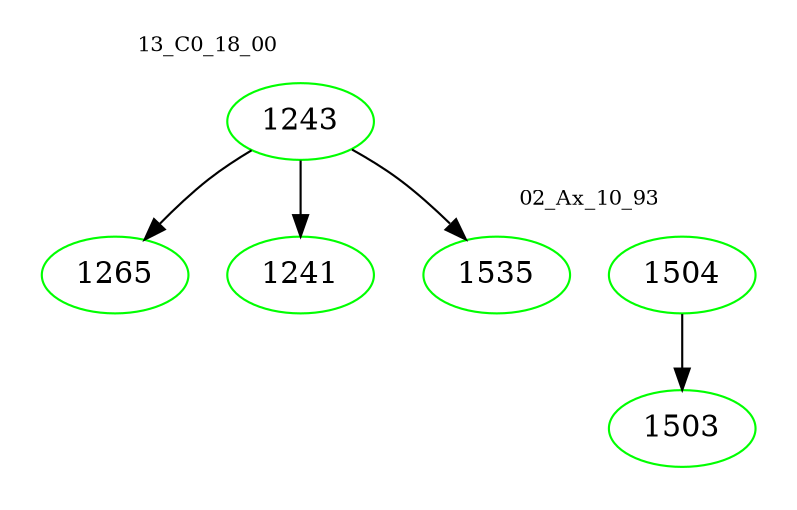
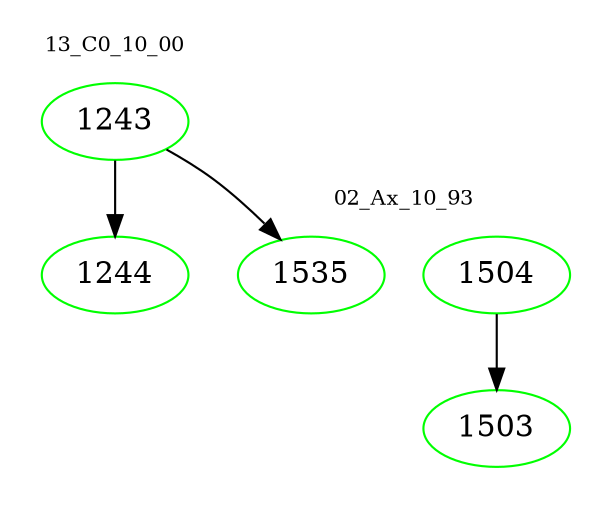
cluster "13_C0_18_00": label "13_C0_18_00" -> "13_C0_10_00"
node "1265": removed
node "1241": label "1241" -> "1244"
